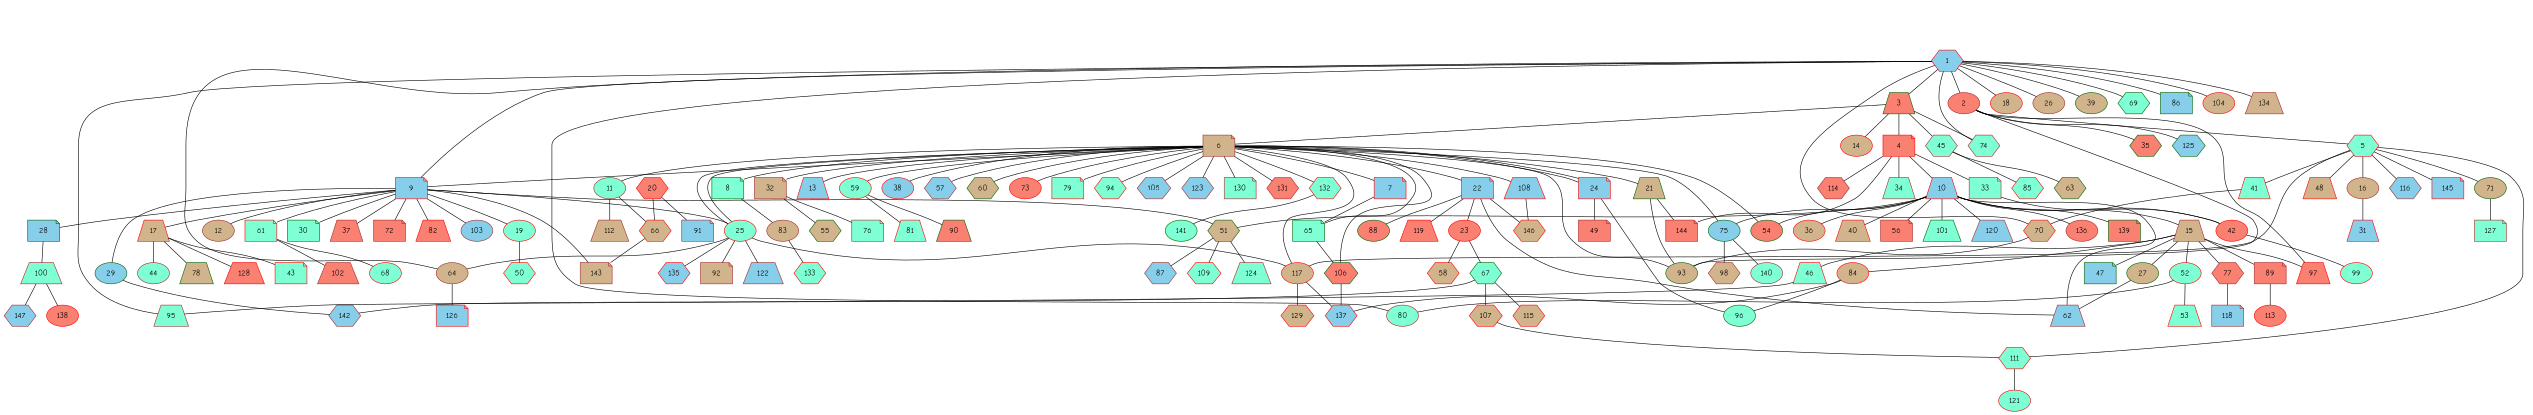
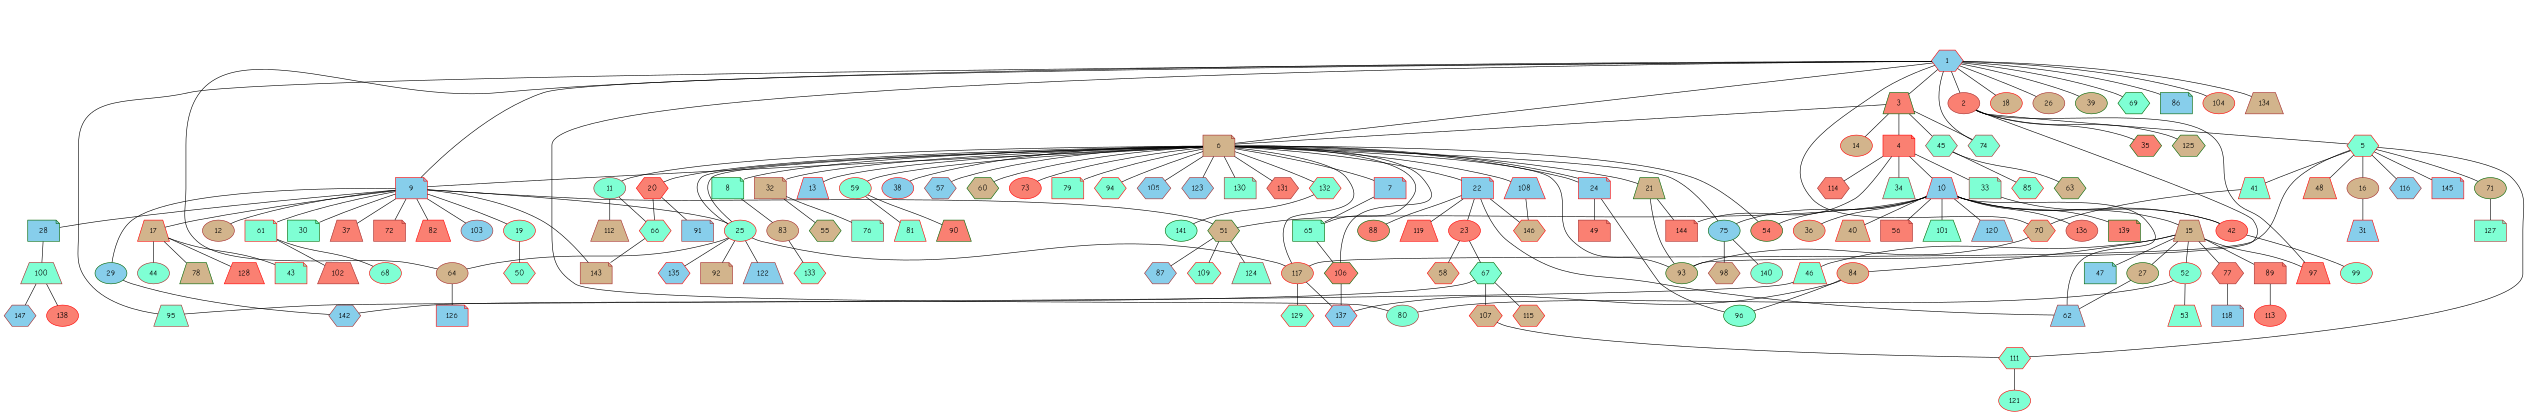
edge "1" -- "6": added
node "125": fillcolor skyblue -> tan
edge "6" -- "20": added
node "66": fillcolor tan -> aquamarine
node "129": fillcolor tan -> aquamarine
